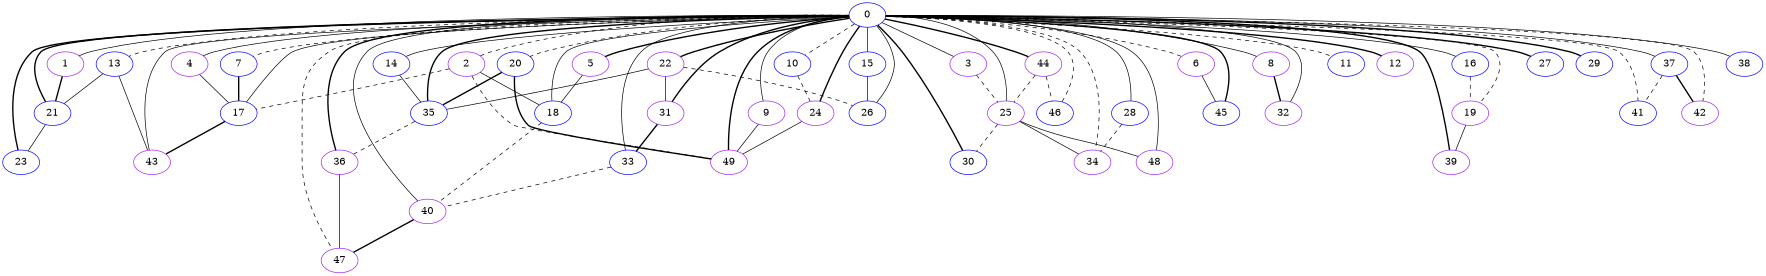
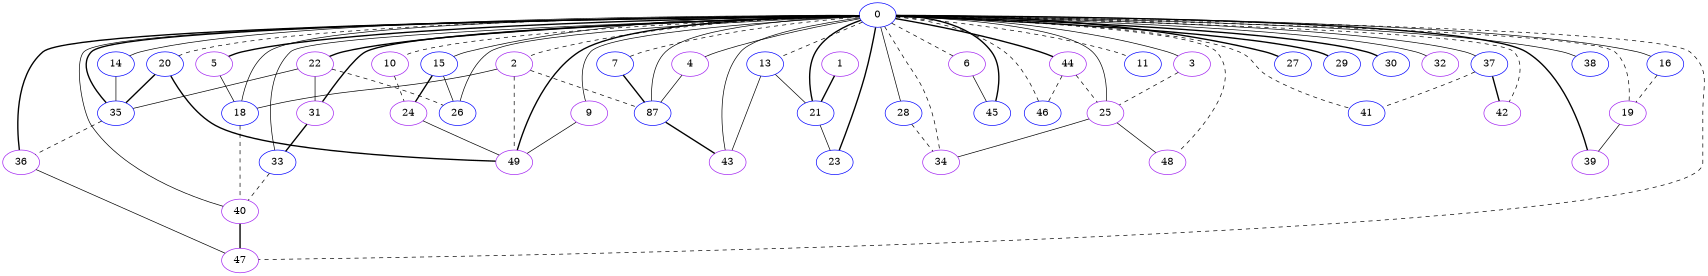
edge "0" -- "1": removed
edge "0" -- "48": style solid -> dashed
edge "0" -- "24": now "15" -- "24"
node "10": color blue -> purple
node "8": removed
node "12": removed
node "17": label "17" -> "87"
edge "25" -- "30": removed
